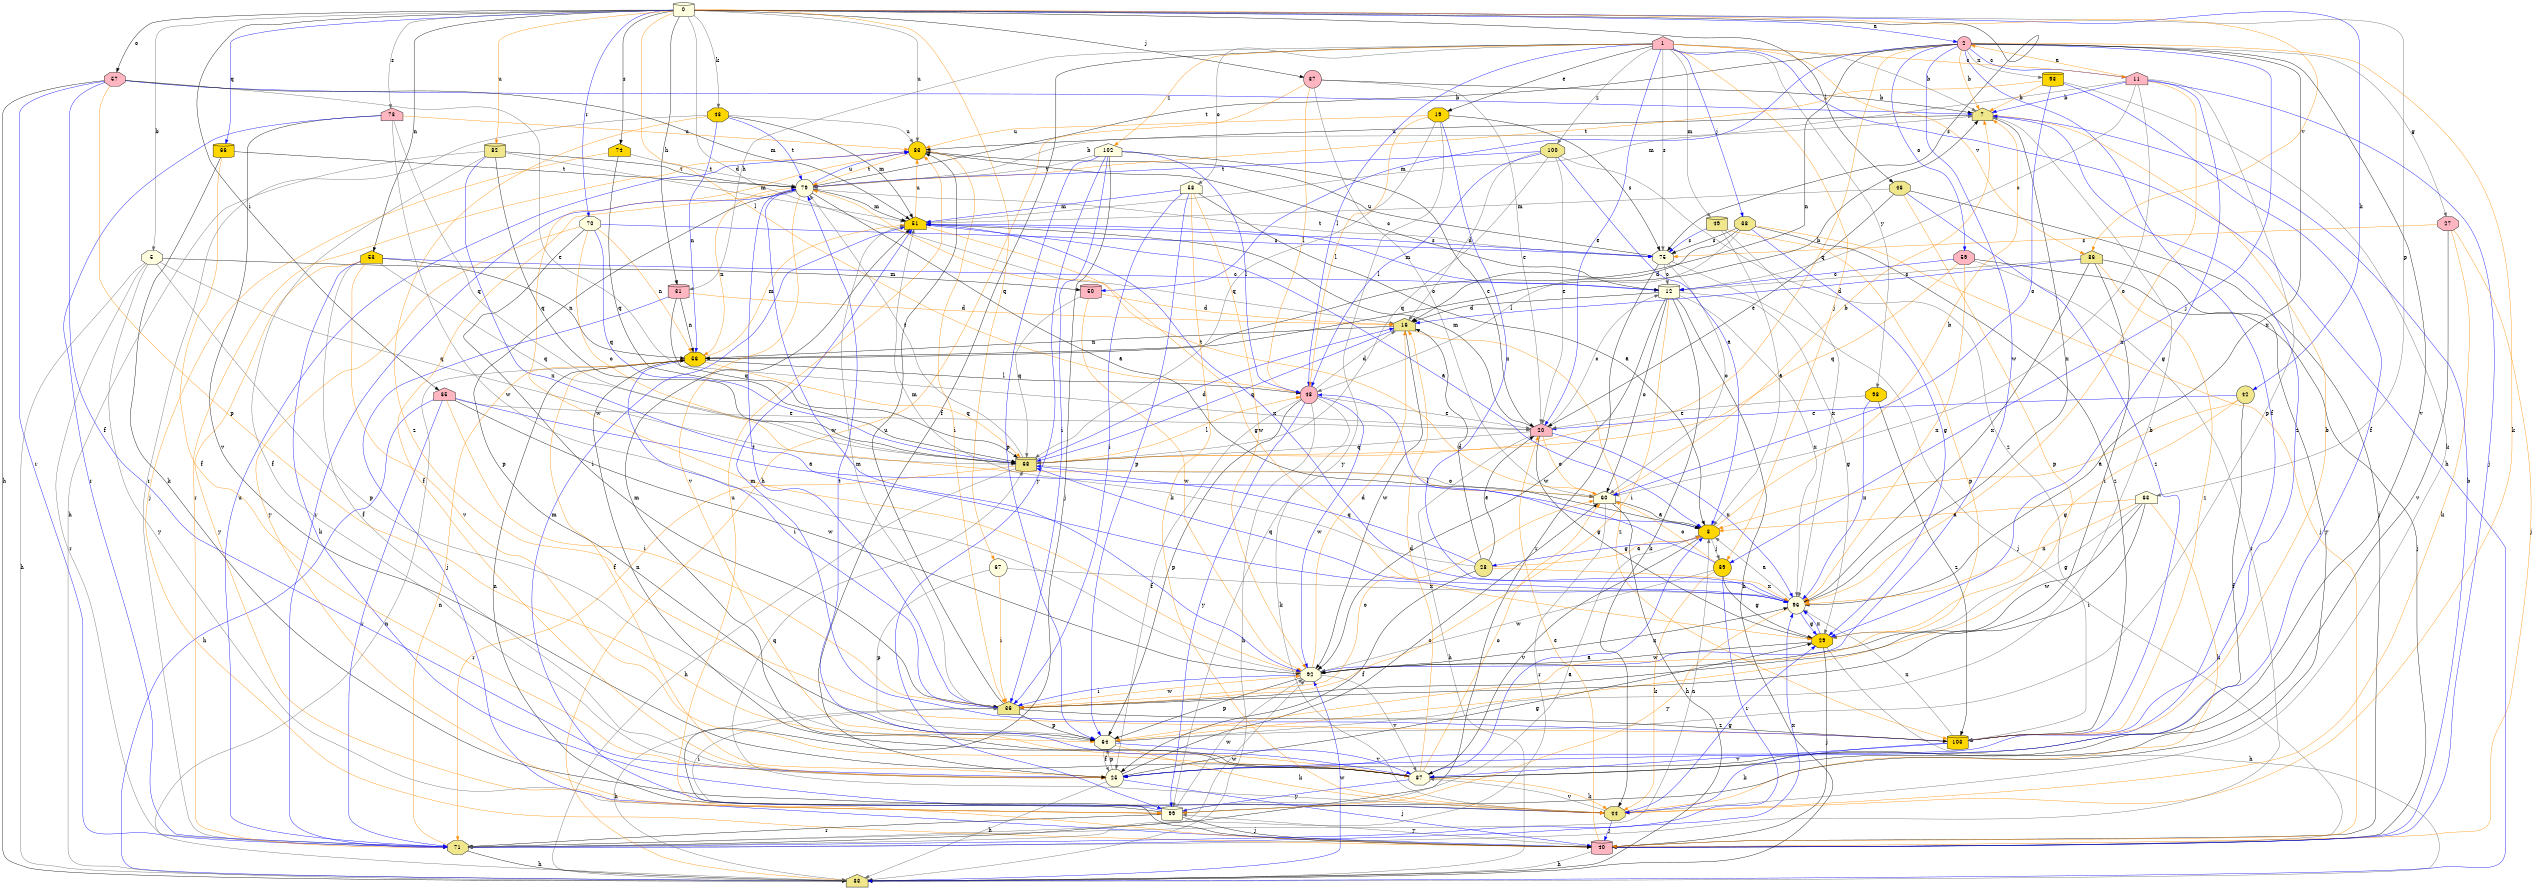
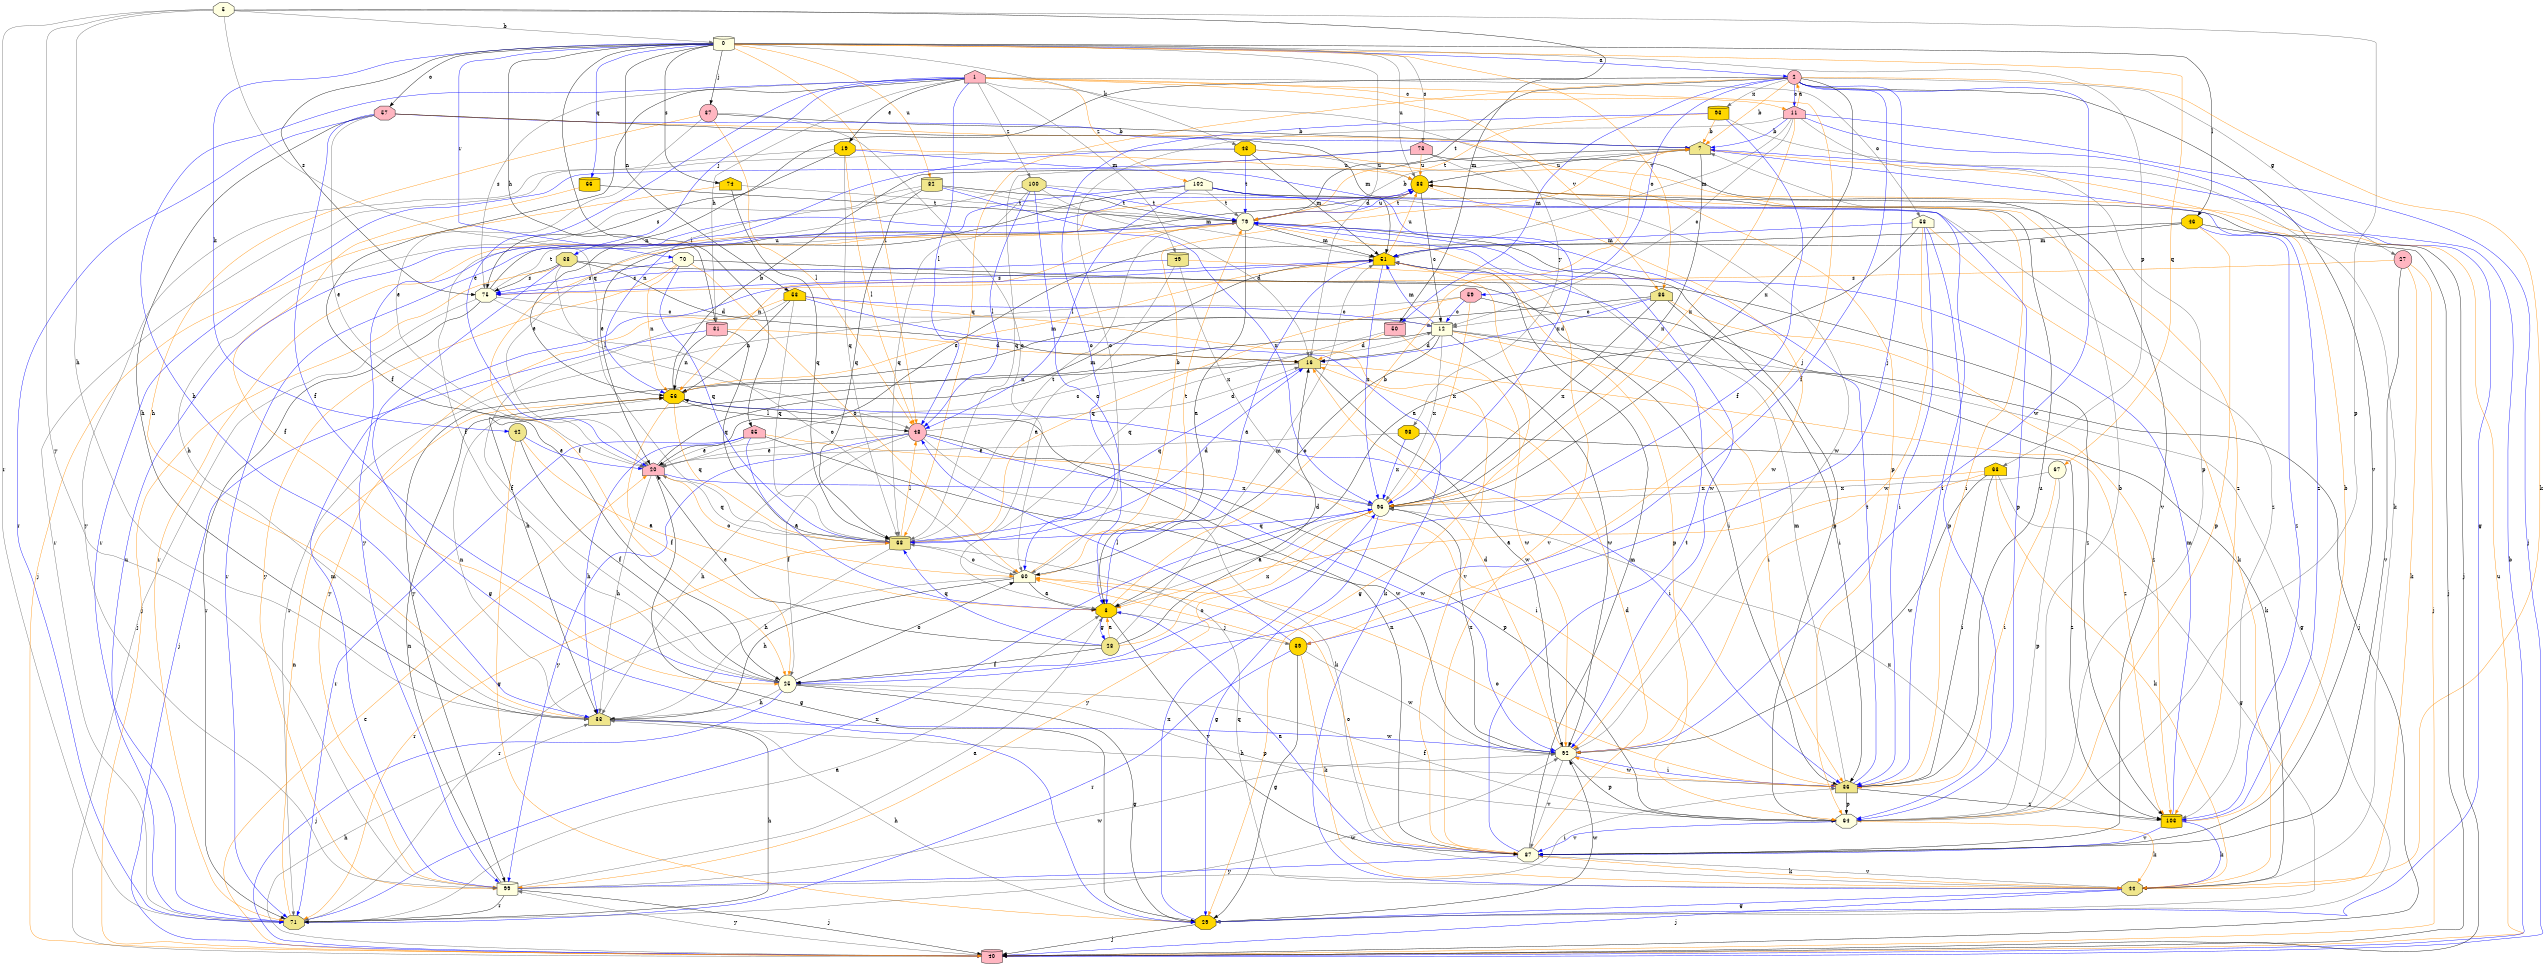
edge "0" -> "5": reversed
edge "1" -> "7": removed, label "b"
node "46": fillcolor khaki -> gold
edge "46" -> "51": color gray40 -> black
node "27": shape octagon -> circle
edge "20" -> "68": reversed
node "63": fillcolor lightyellow -> gold
edge "66" -> "44": removed, label "k"
